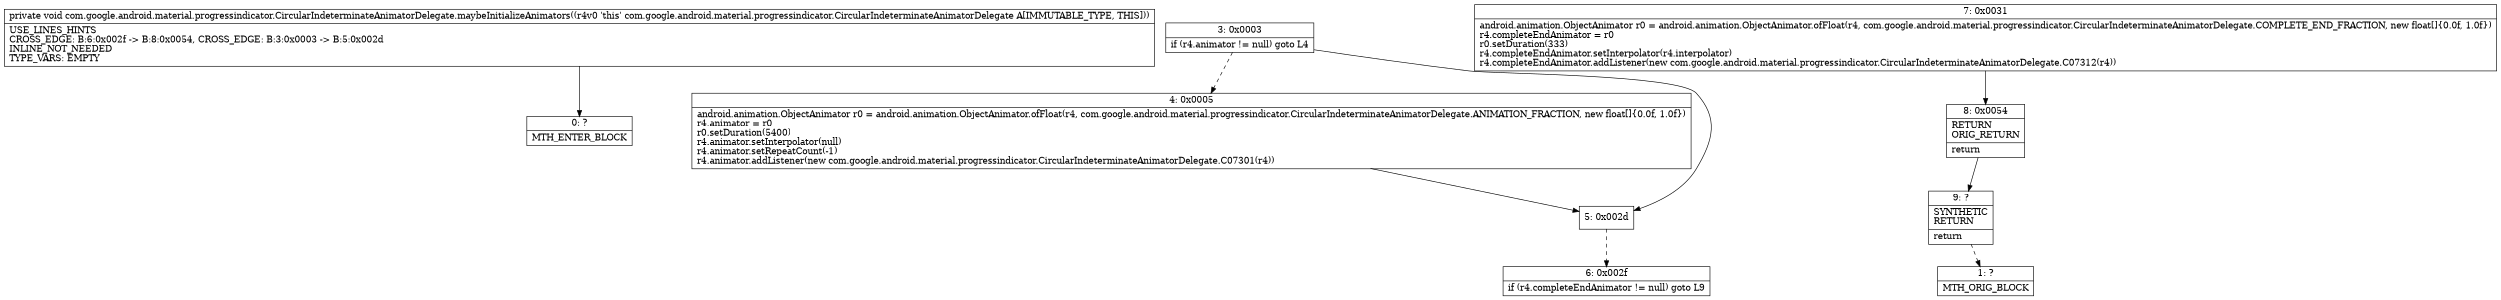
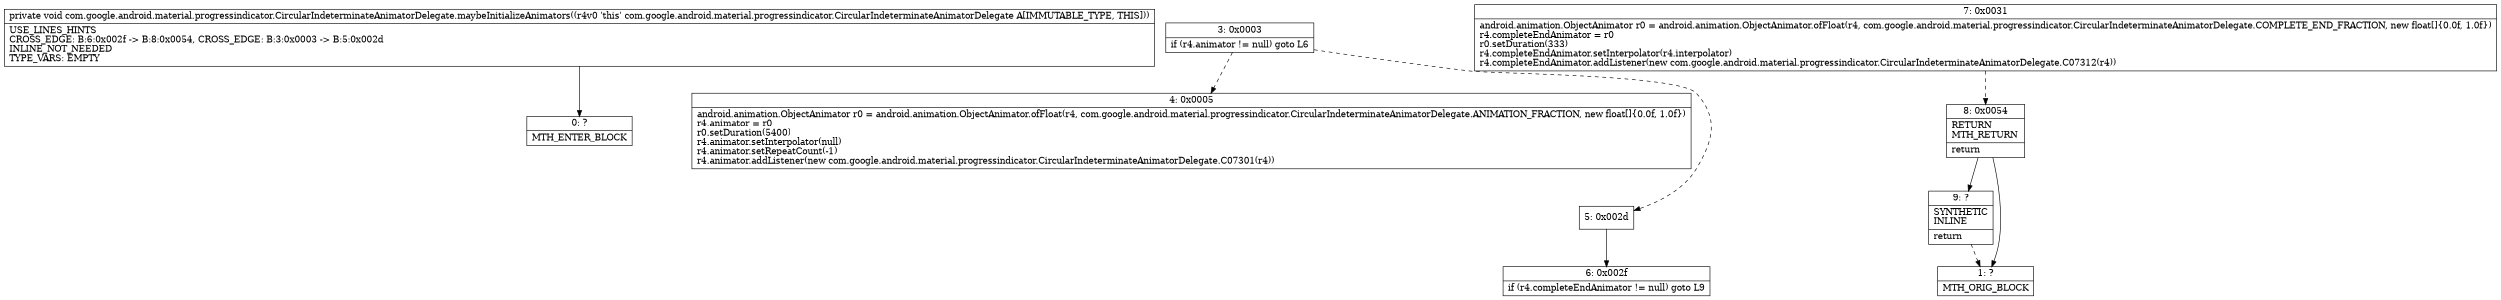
node "3: 0x0003": text "if (r4.animator != null) goto L4" -> "if (r4.animator != null) goto L6"
edge "3: 0x0003" -> "5: 0x002d": style solid -> dashed
edge "7: 0x0031" -> "8: 0x0054": style solid -> dashed
node "8: 0x0054": text "ORIG_RETURN" -> "MTH_RETURN"
edge "4: 0x0005" -> "5: 0x002d": removed
edge "8: 0x0054" -> "1: ?": added
node "9: ?": text "RETURN" -> "INLINE"
edge "5: 0x002d" -> "6: 0x002f": style dashed -> solid
